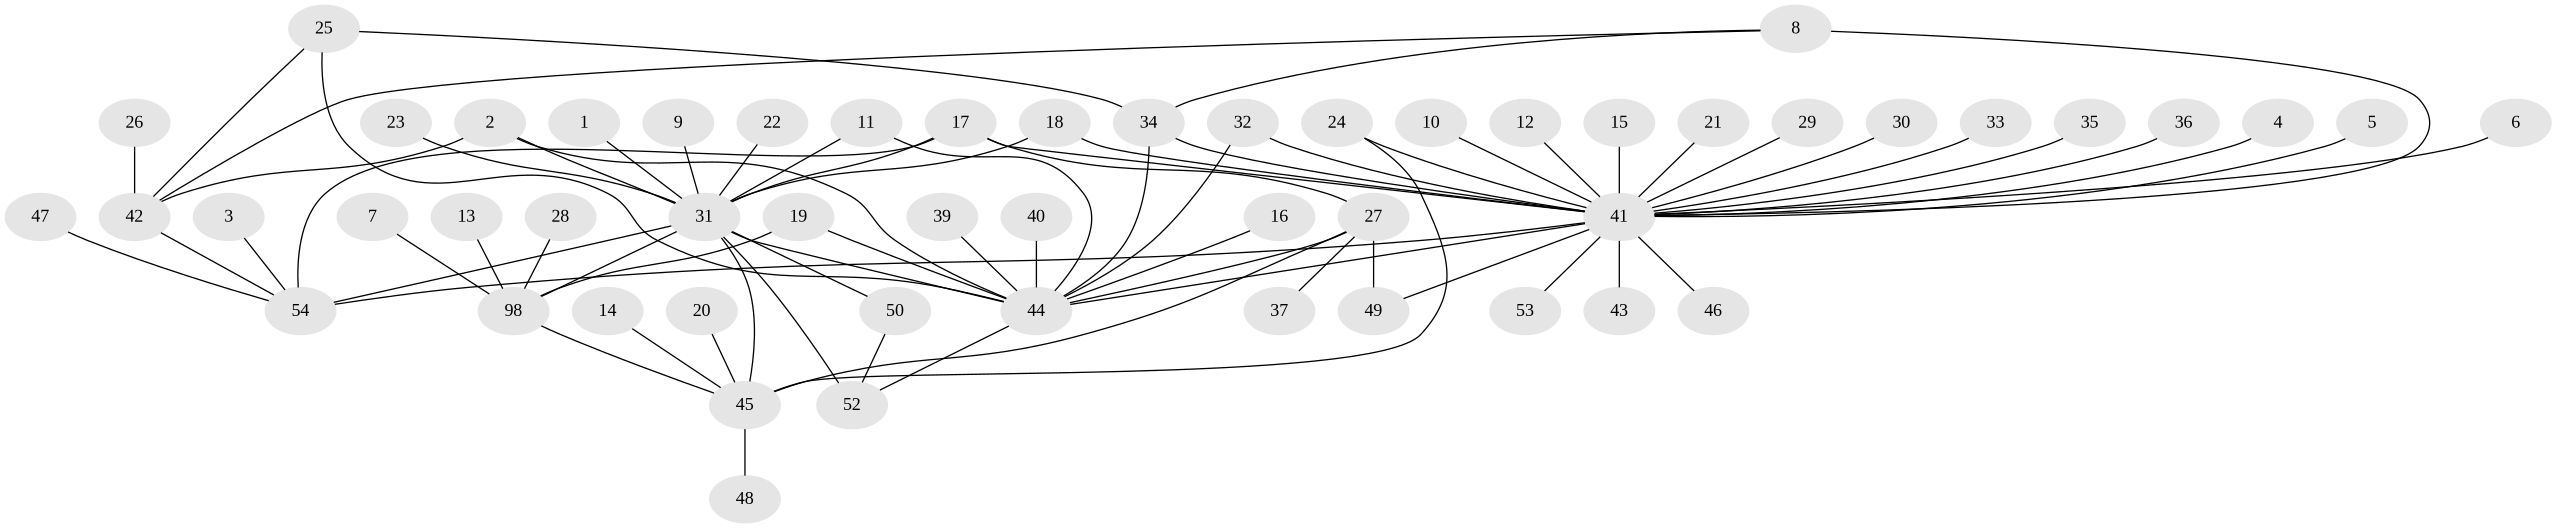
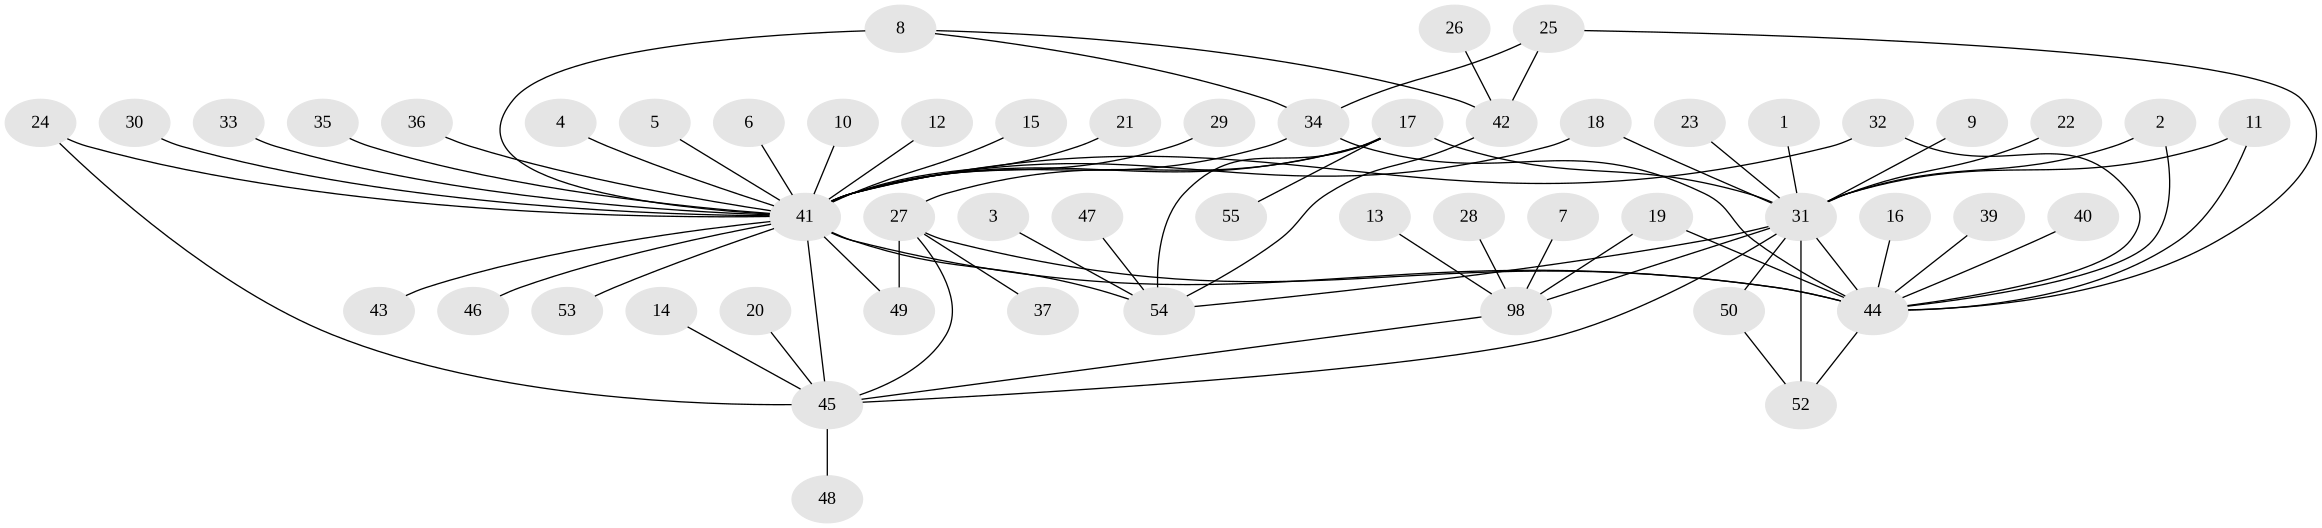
edge "2" -- "42": removed
node "55": added
edge "41" -- "45": added
